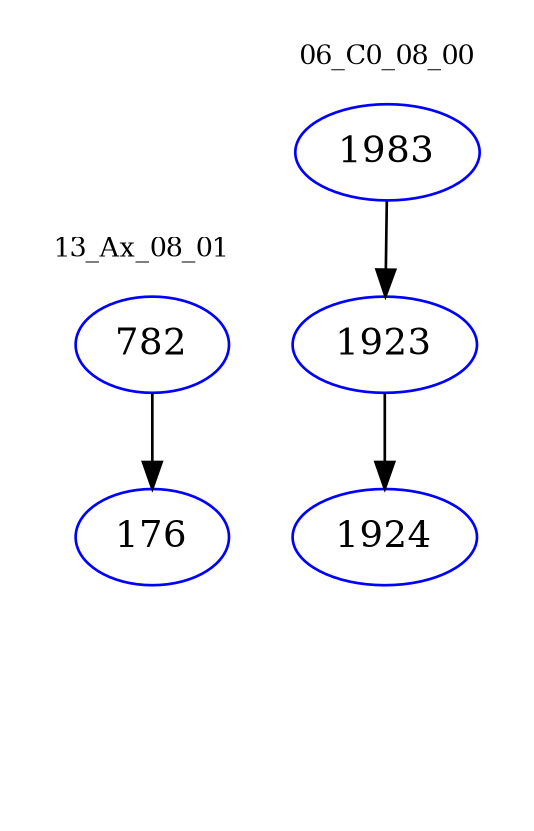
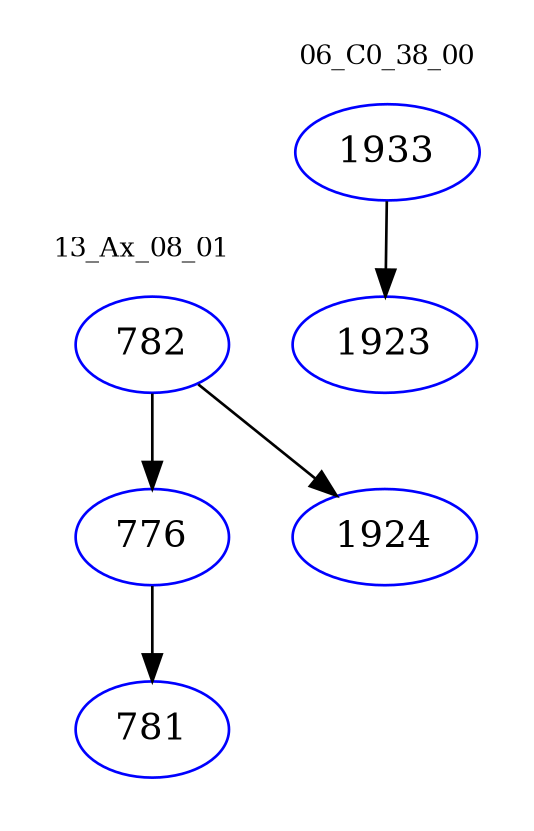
cluster "06_C0_08_00": label "06_C0_08_00" -> "06_C0_38_00"
node "1983": label "1983" -> "1933"
edge "1923" -> "1924": now "782" -> "1924"
node "176": label "176" -> "776"
node "781": added
